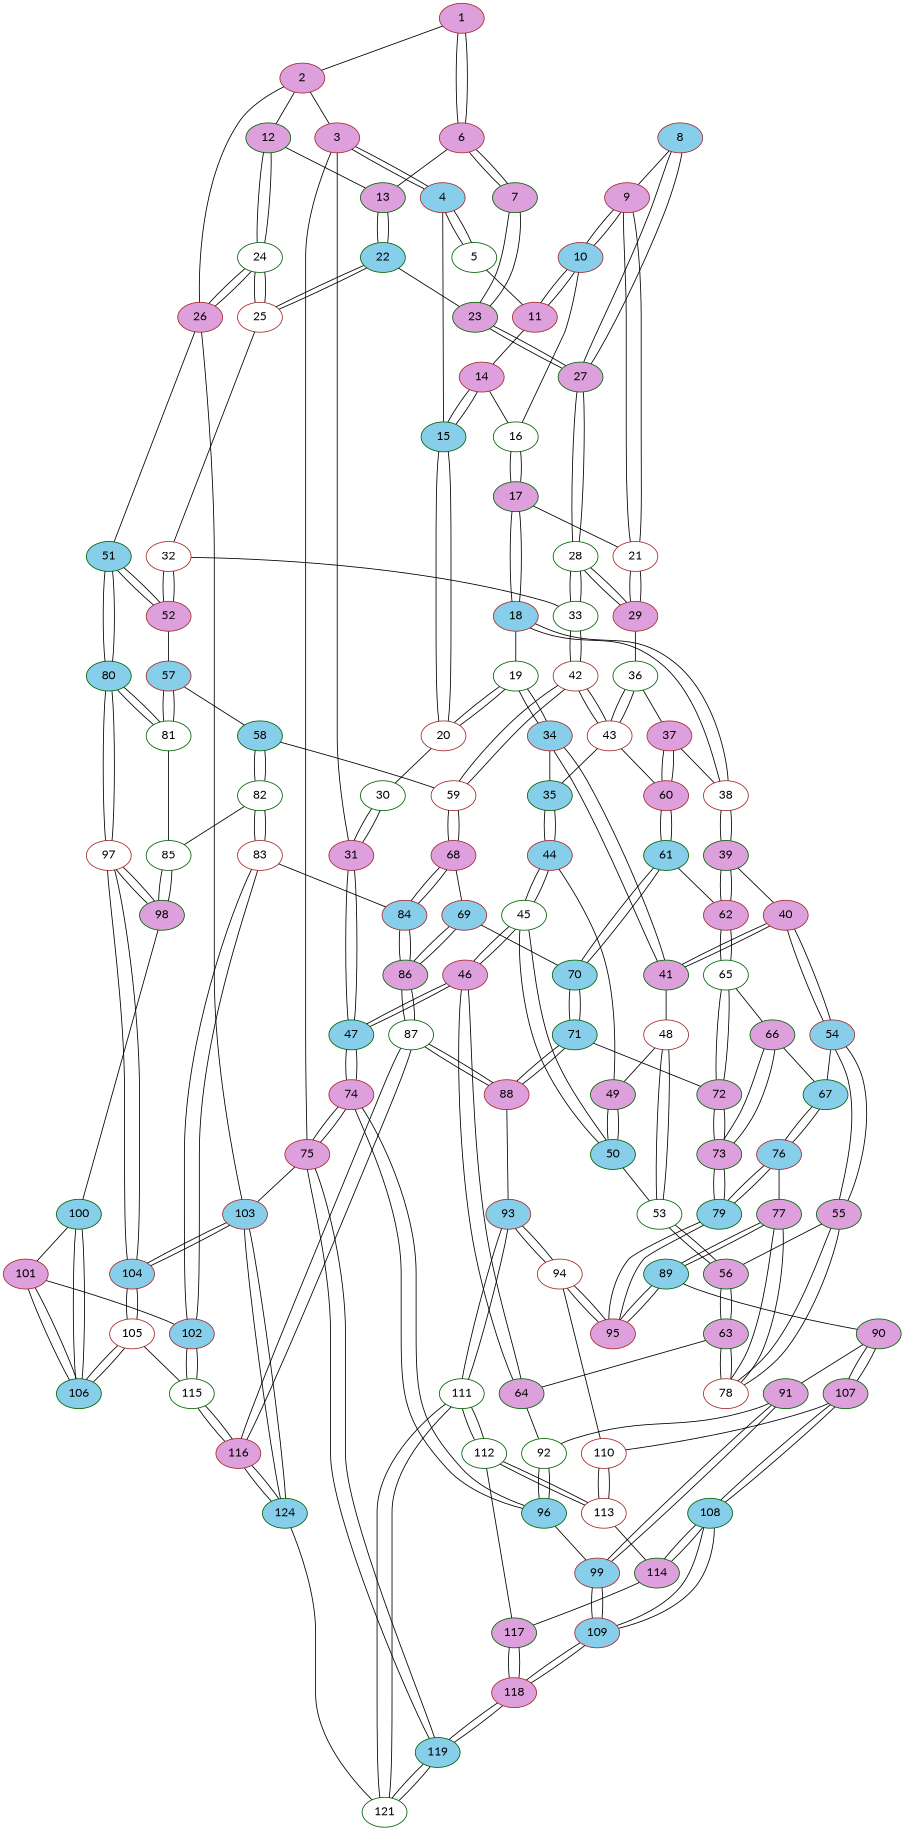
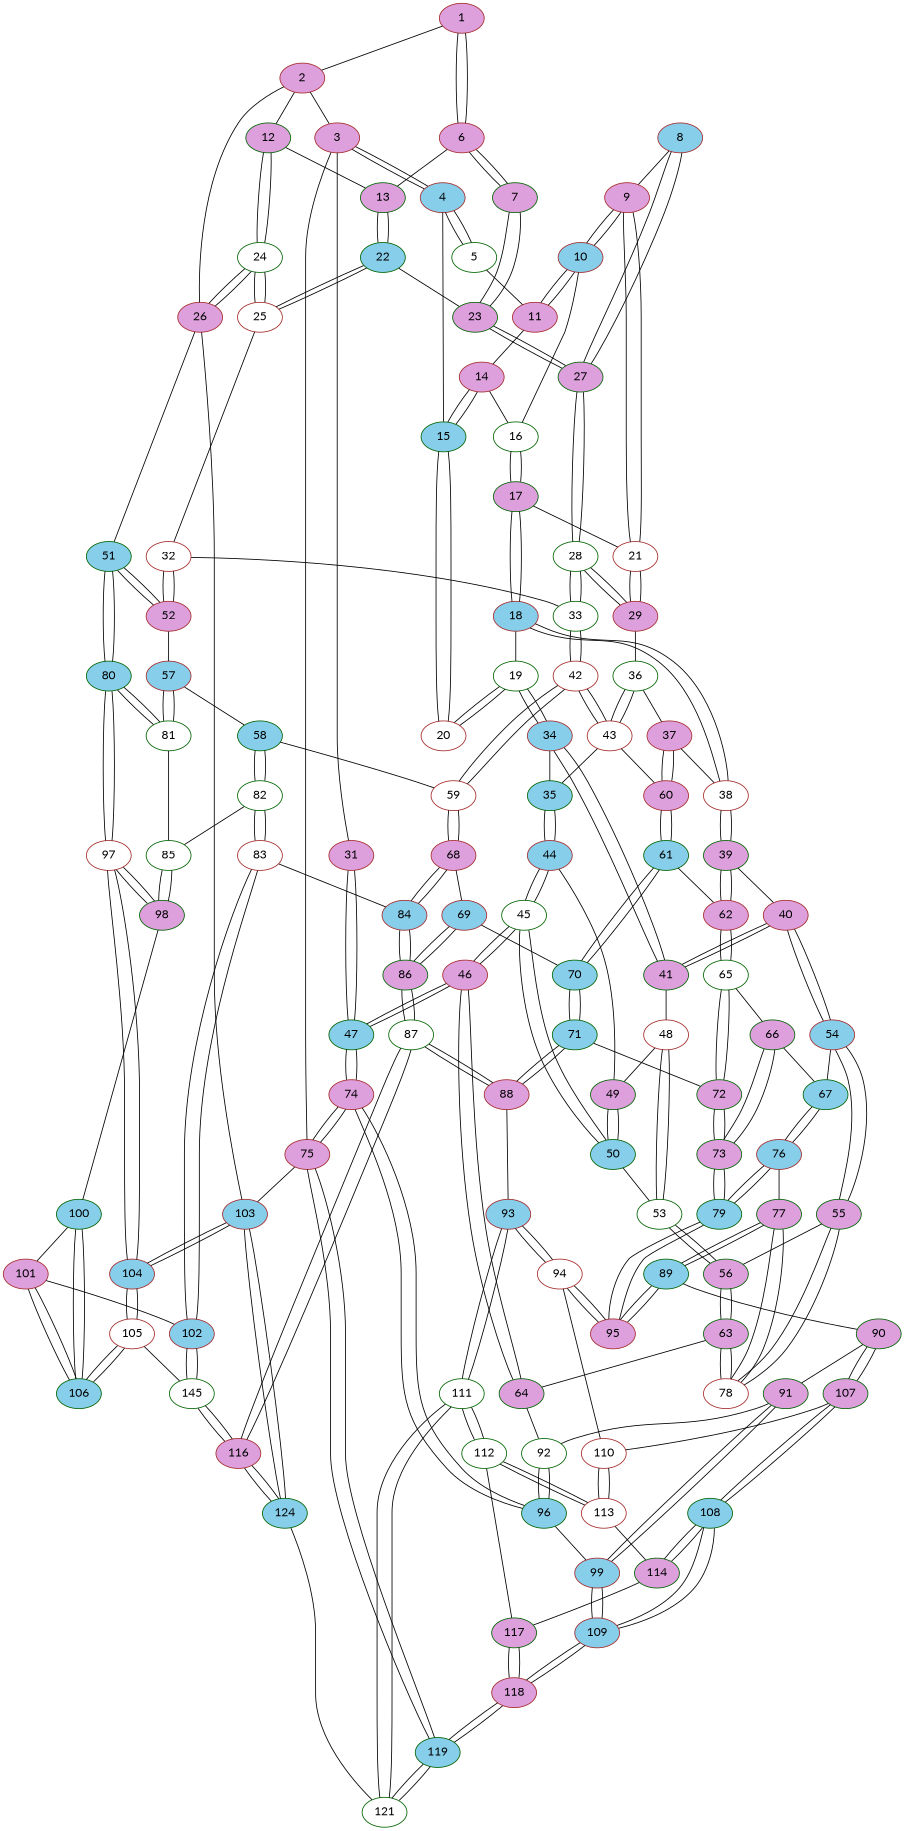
node "30": removed
node "115": label "115" -> "145"
